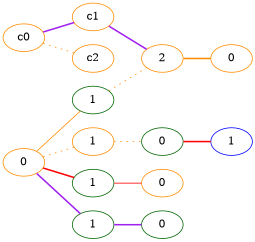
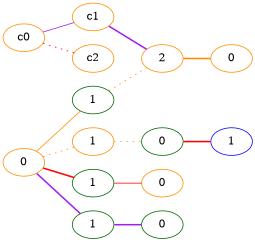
edge "c1" -- "c0": style bold -> solid
edge "c0" -- "c2": color darkorange -> red
